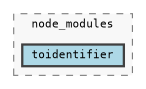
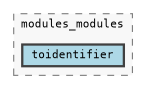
cluster "node_modules": label "node_modules" -> "modules_modules"
